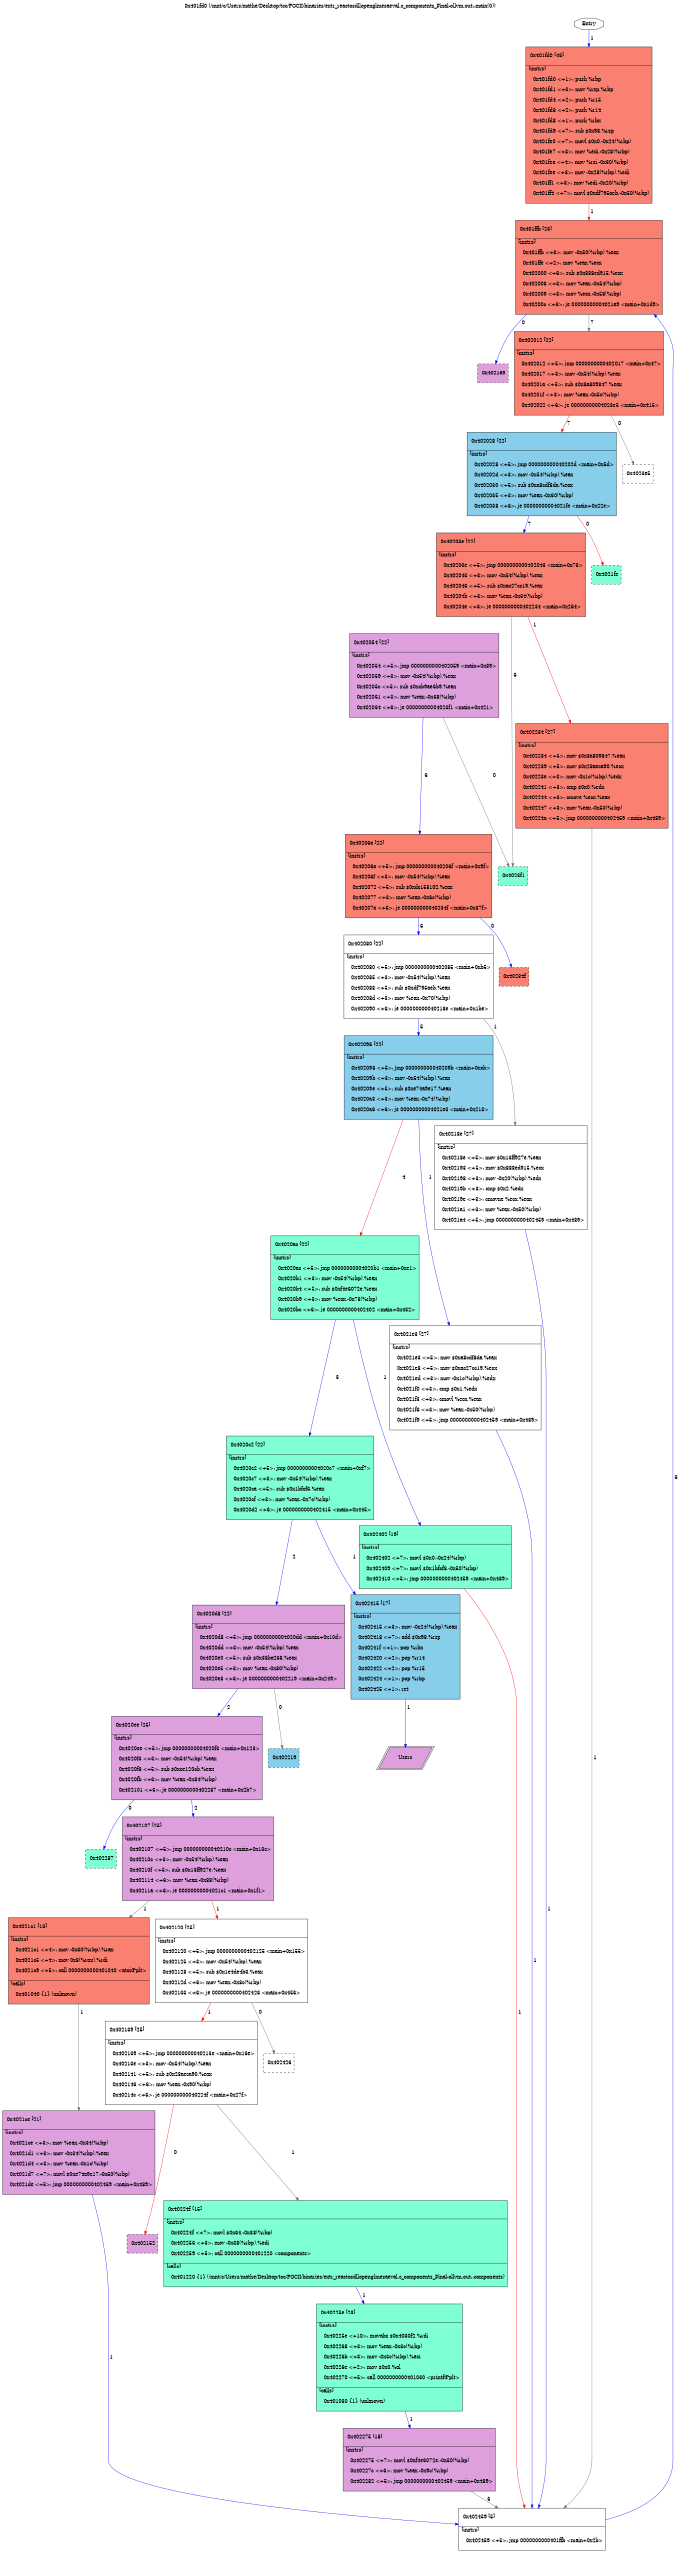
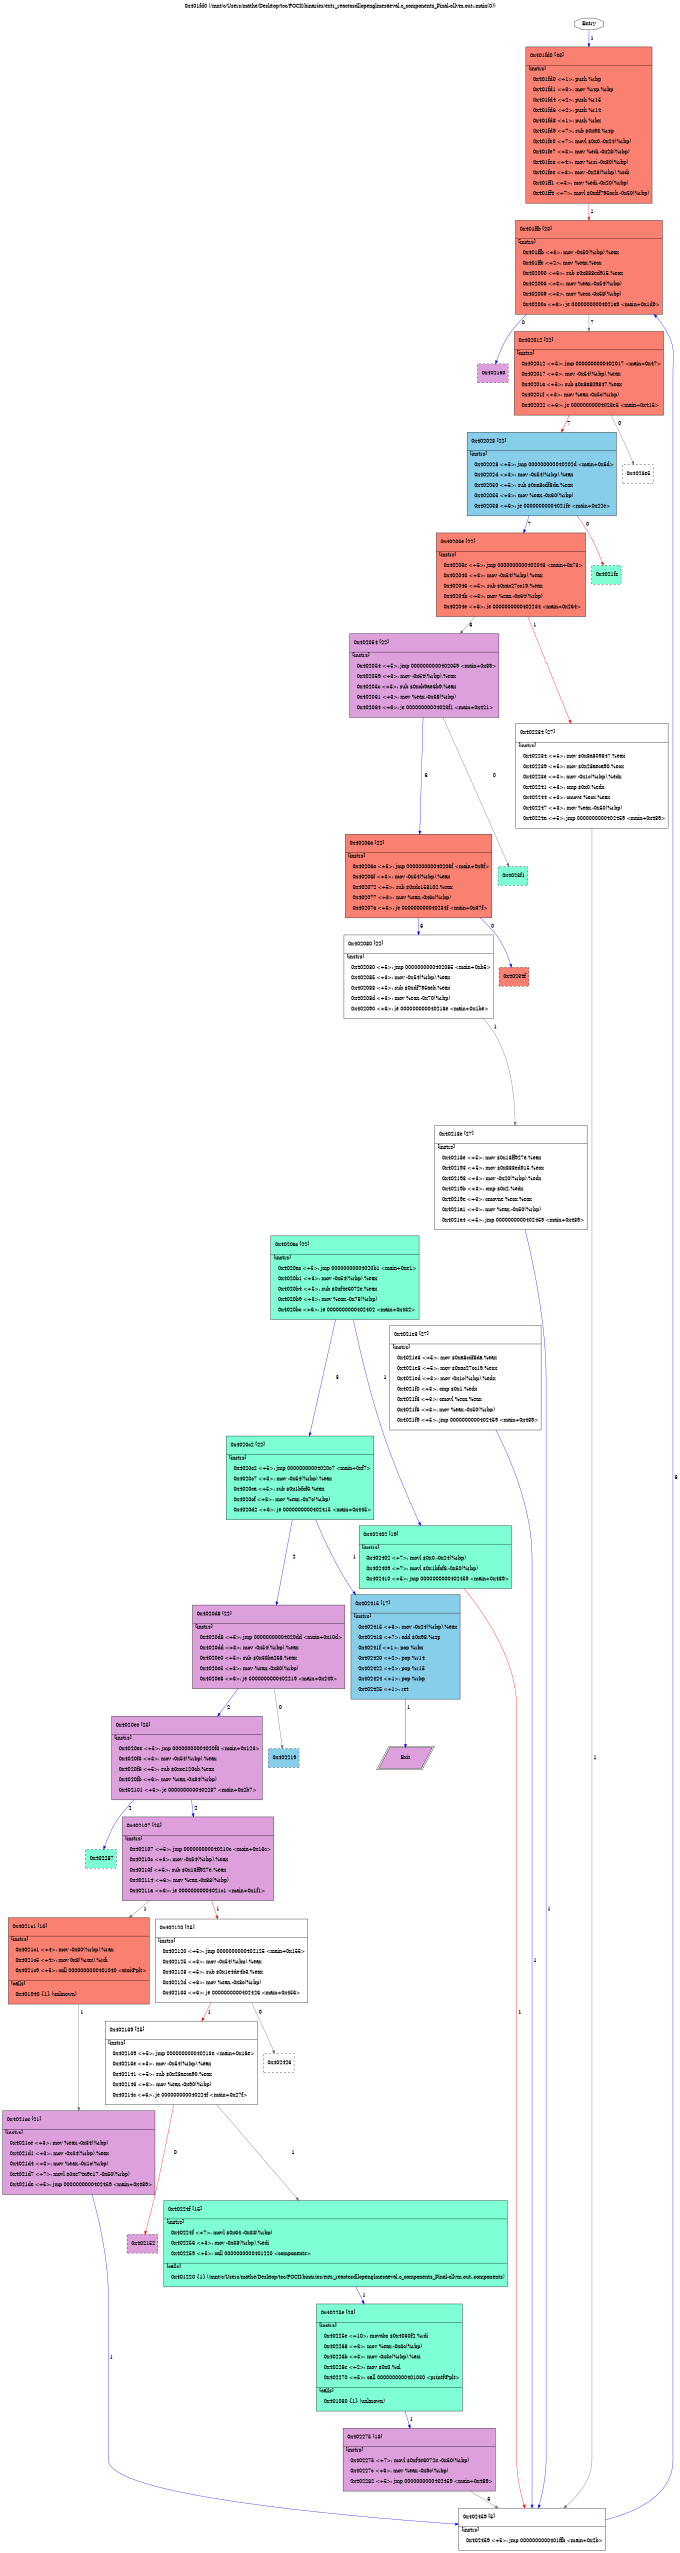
edge "0x40203e [22]" -> "0x4023f1": now "0x40203e [22]" -> "0x402054 [22]"
node "0x402234 [27]": fillcolor salmon -> white
node "0x402096 [22]": removed
node "Users": label "Users" -> "Exit"
edge "0x4020ee [25]" -> "0x402287": label " 0" -> " 2"
